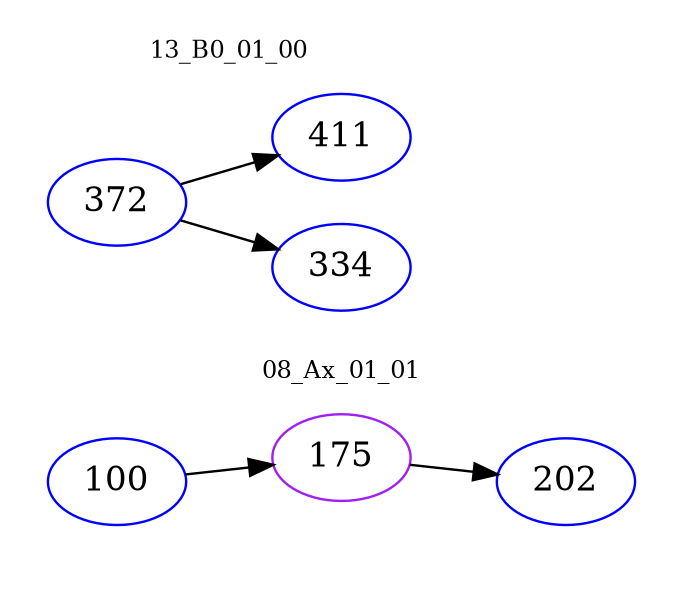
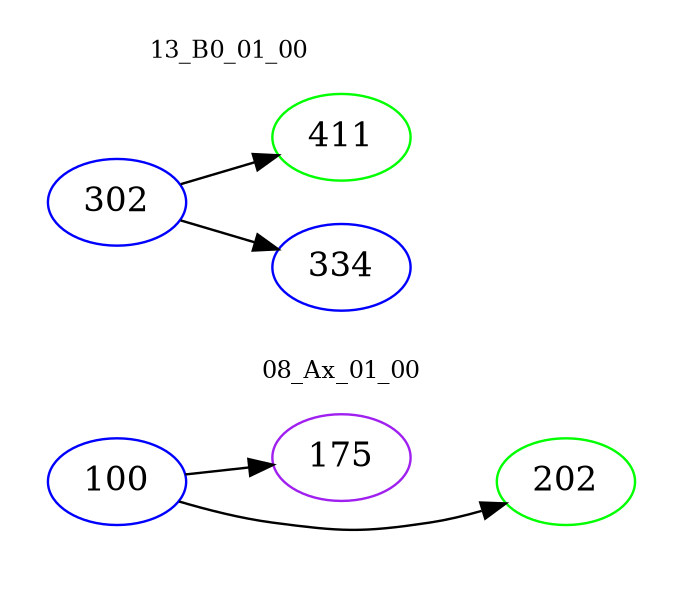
node "411": color blue -> green
node "372": label "372" -> "302"
cluster "08_Ax_01_01": label "08_Ax_01_01" -> "08_Ax_01_00"
edge "175" -> "202": now "100" -> "202"
node "202": color blue -> green
